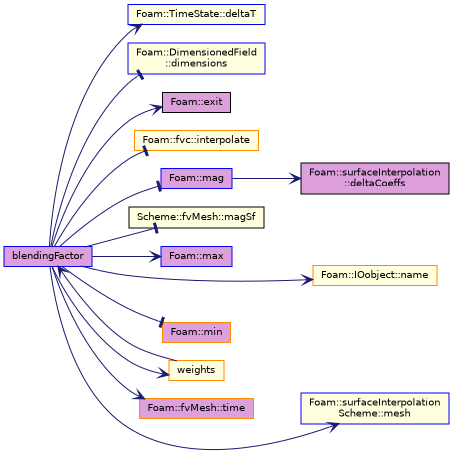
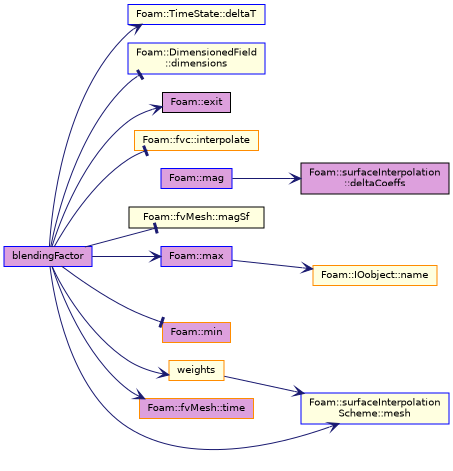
edge "blendingFactor" -> "Foam::mag": removed
node "Scheme::fvMesh::magSf": label "Scheme::fvMesh::magSf" -> "Foam::fvMesh::magSf"
edge "blendingFactor" -> "Foam::IOobject::name": now "Foam::max" -> "Foam::IOobject::name"
edge "weights" -> "blendingFactor": now "weights" -> "Foam::surfaceInterpolation Scheme::mesh"
